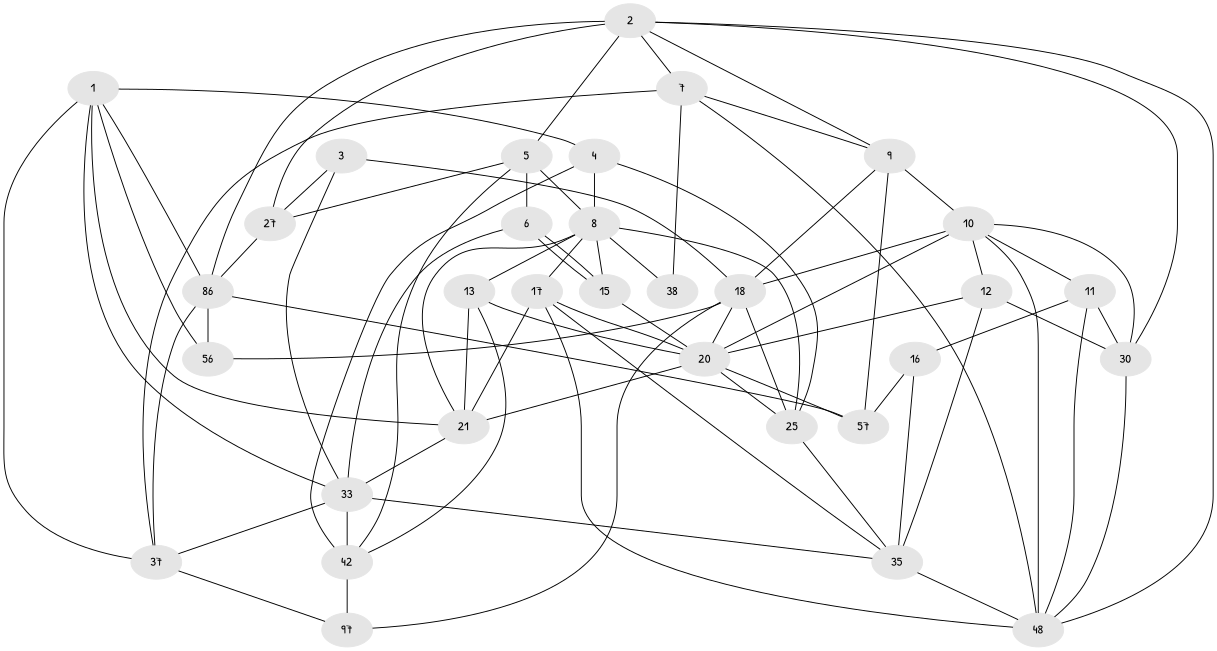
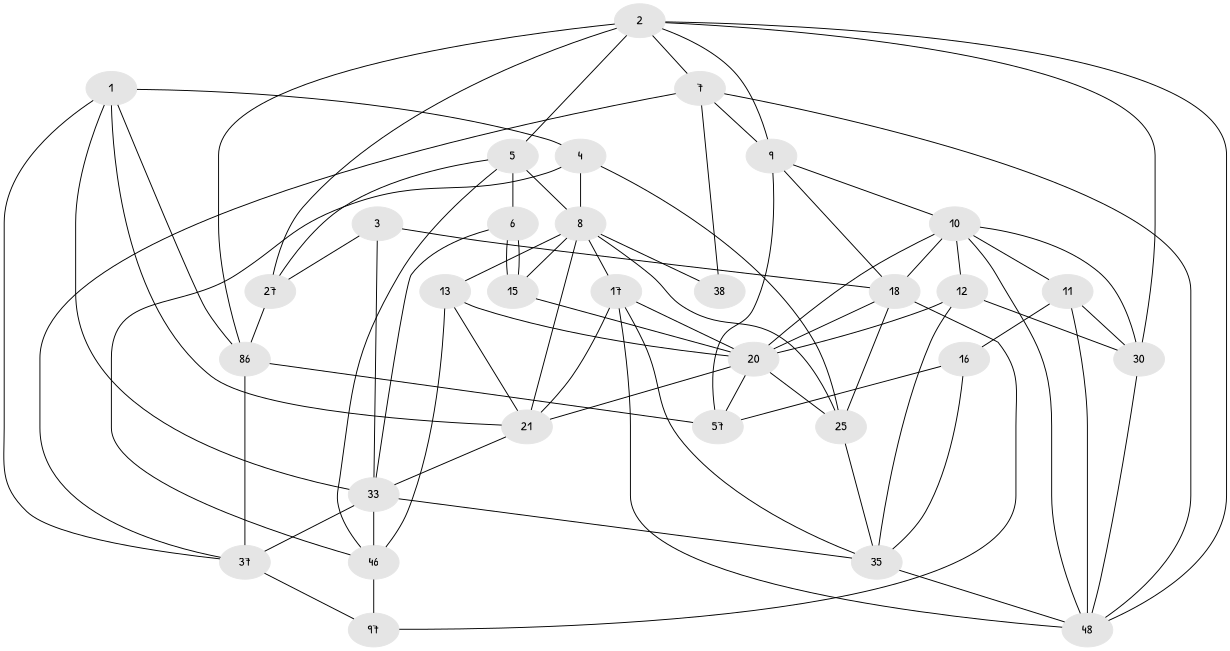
node "56": removed
node "42": label "42" -> "46"
